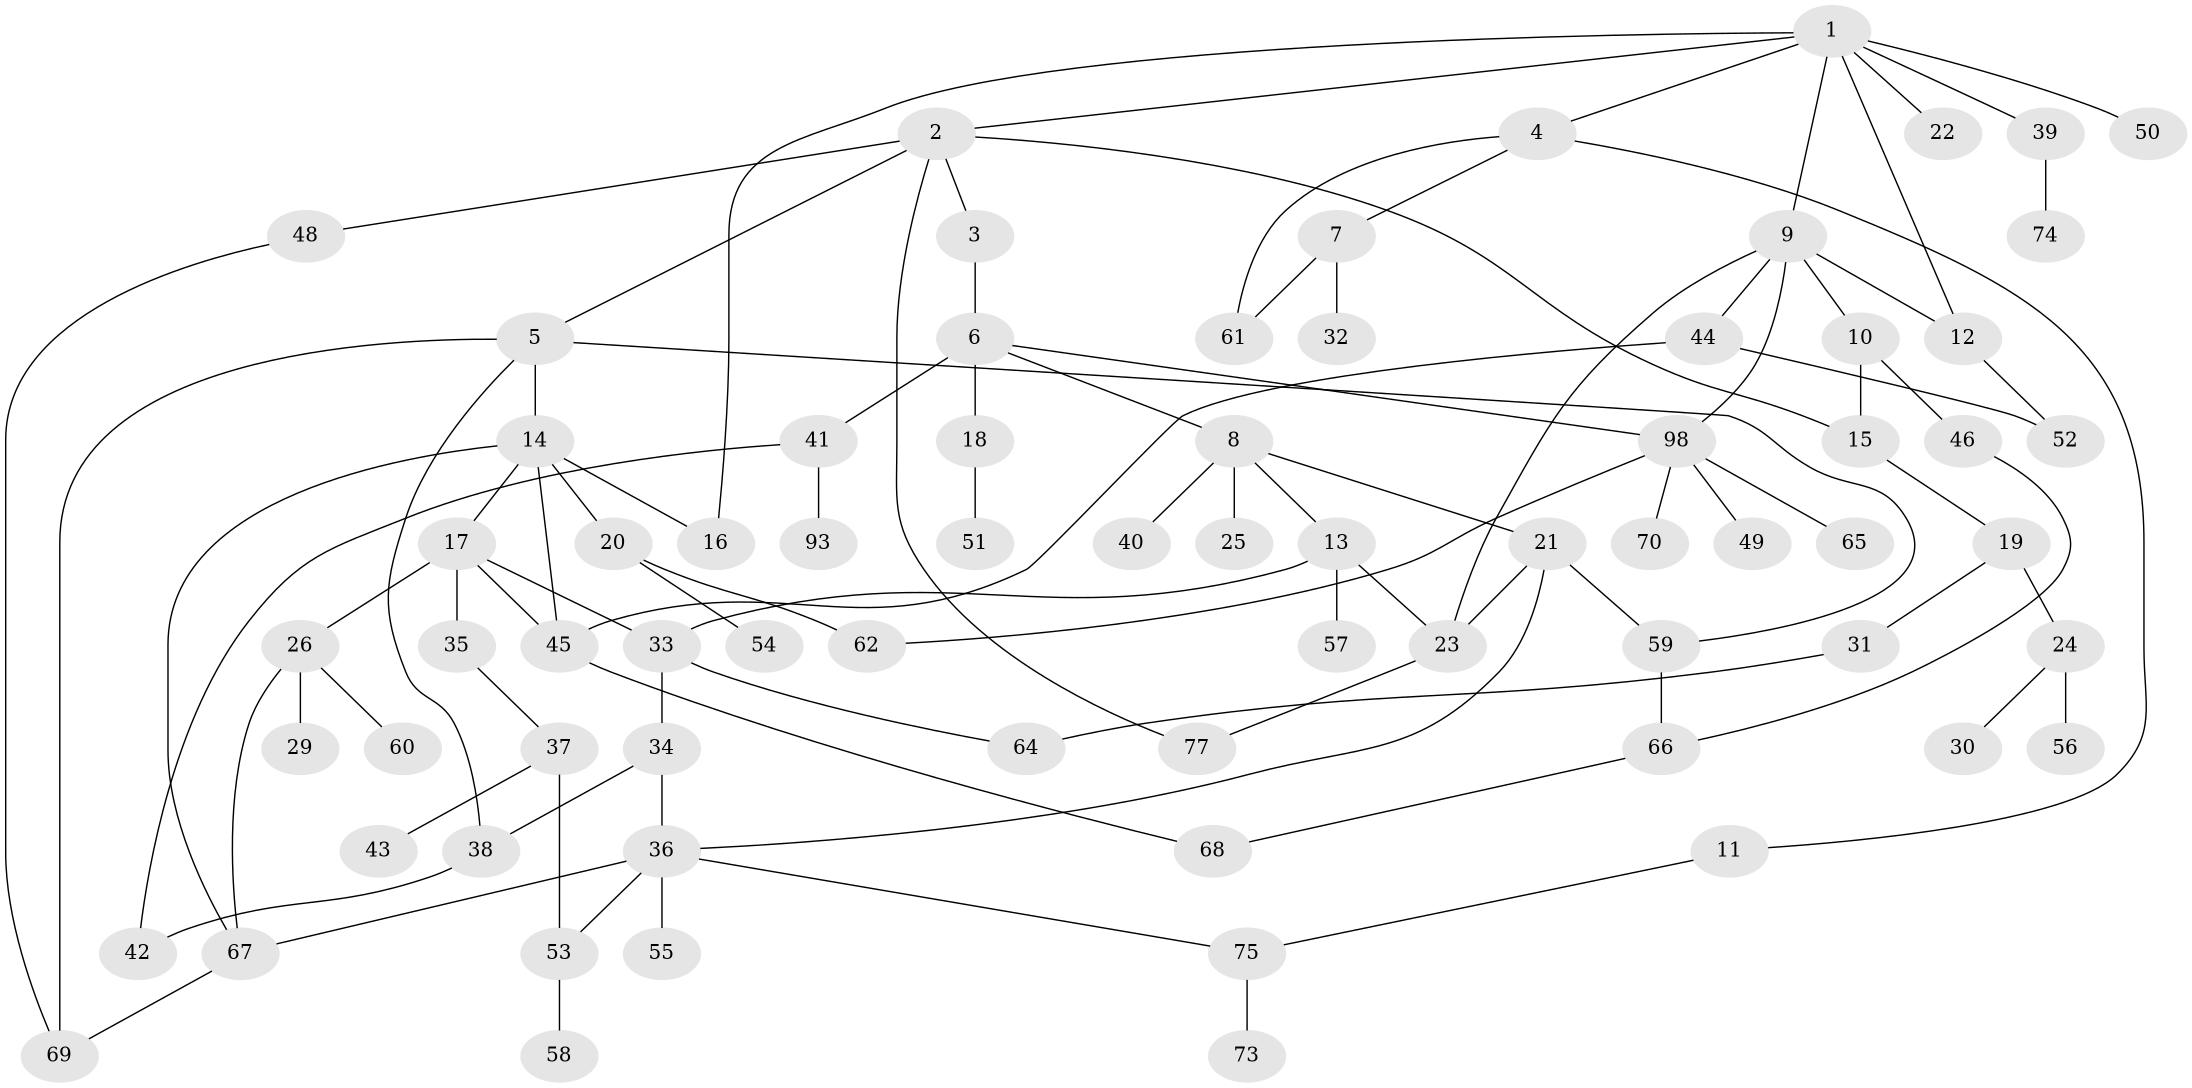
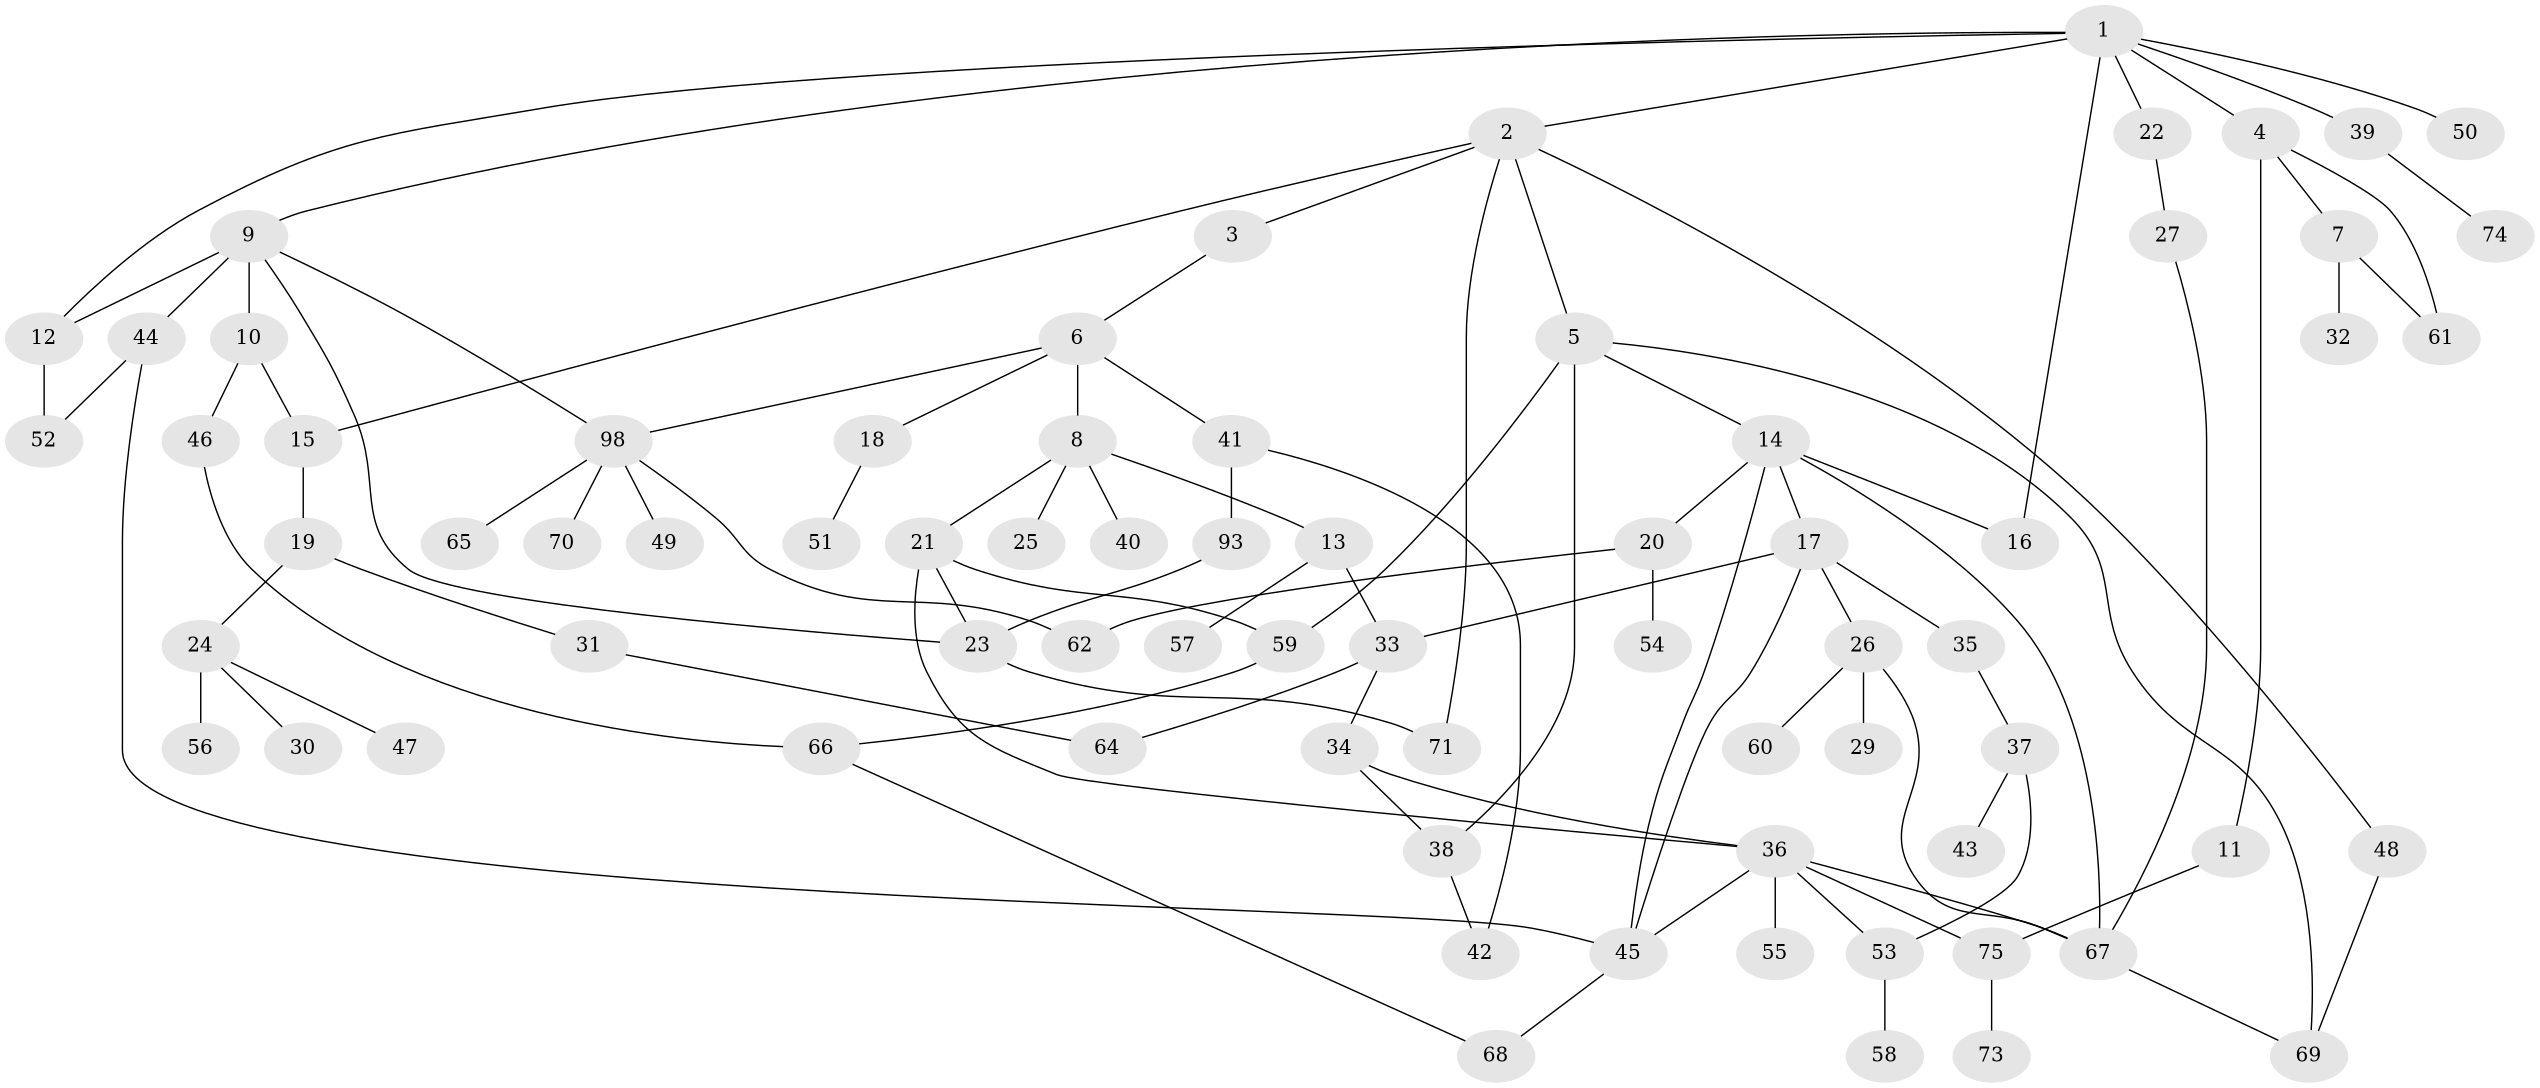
node "27": added
edge "13" -- "23": now "93" -- "23"
node "47": added
node "77": label "77" -> "71"
edge "36" -- "45": added
